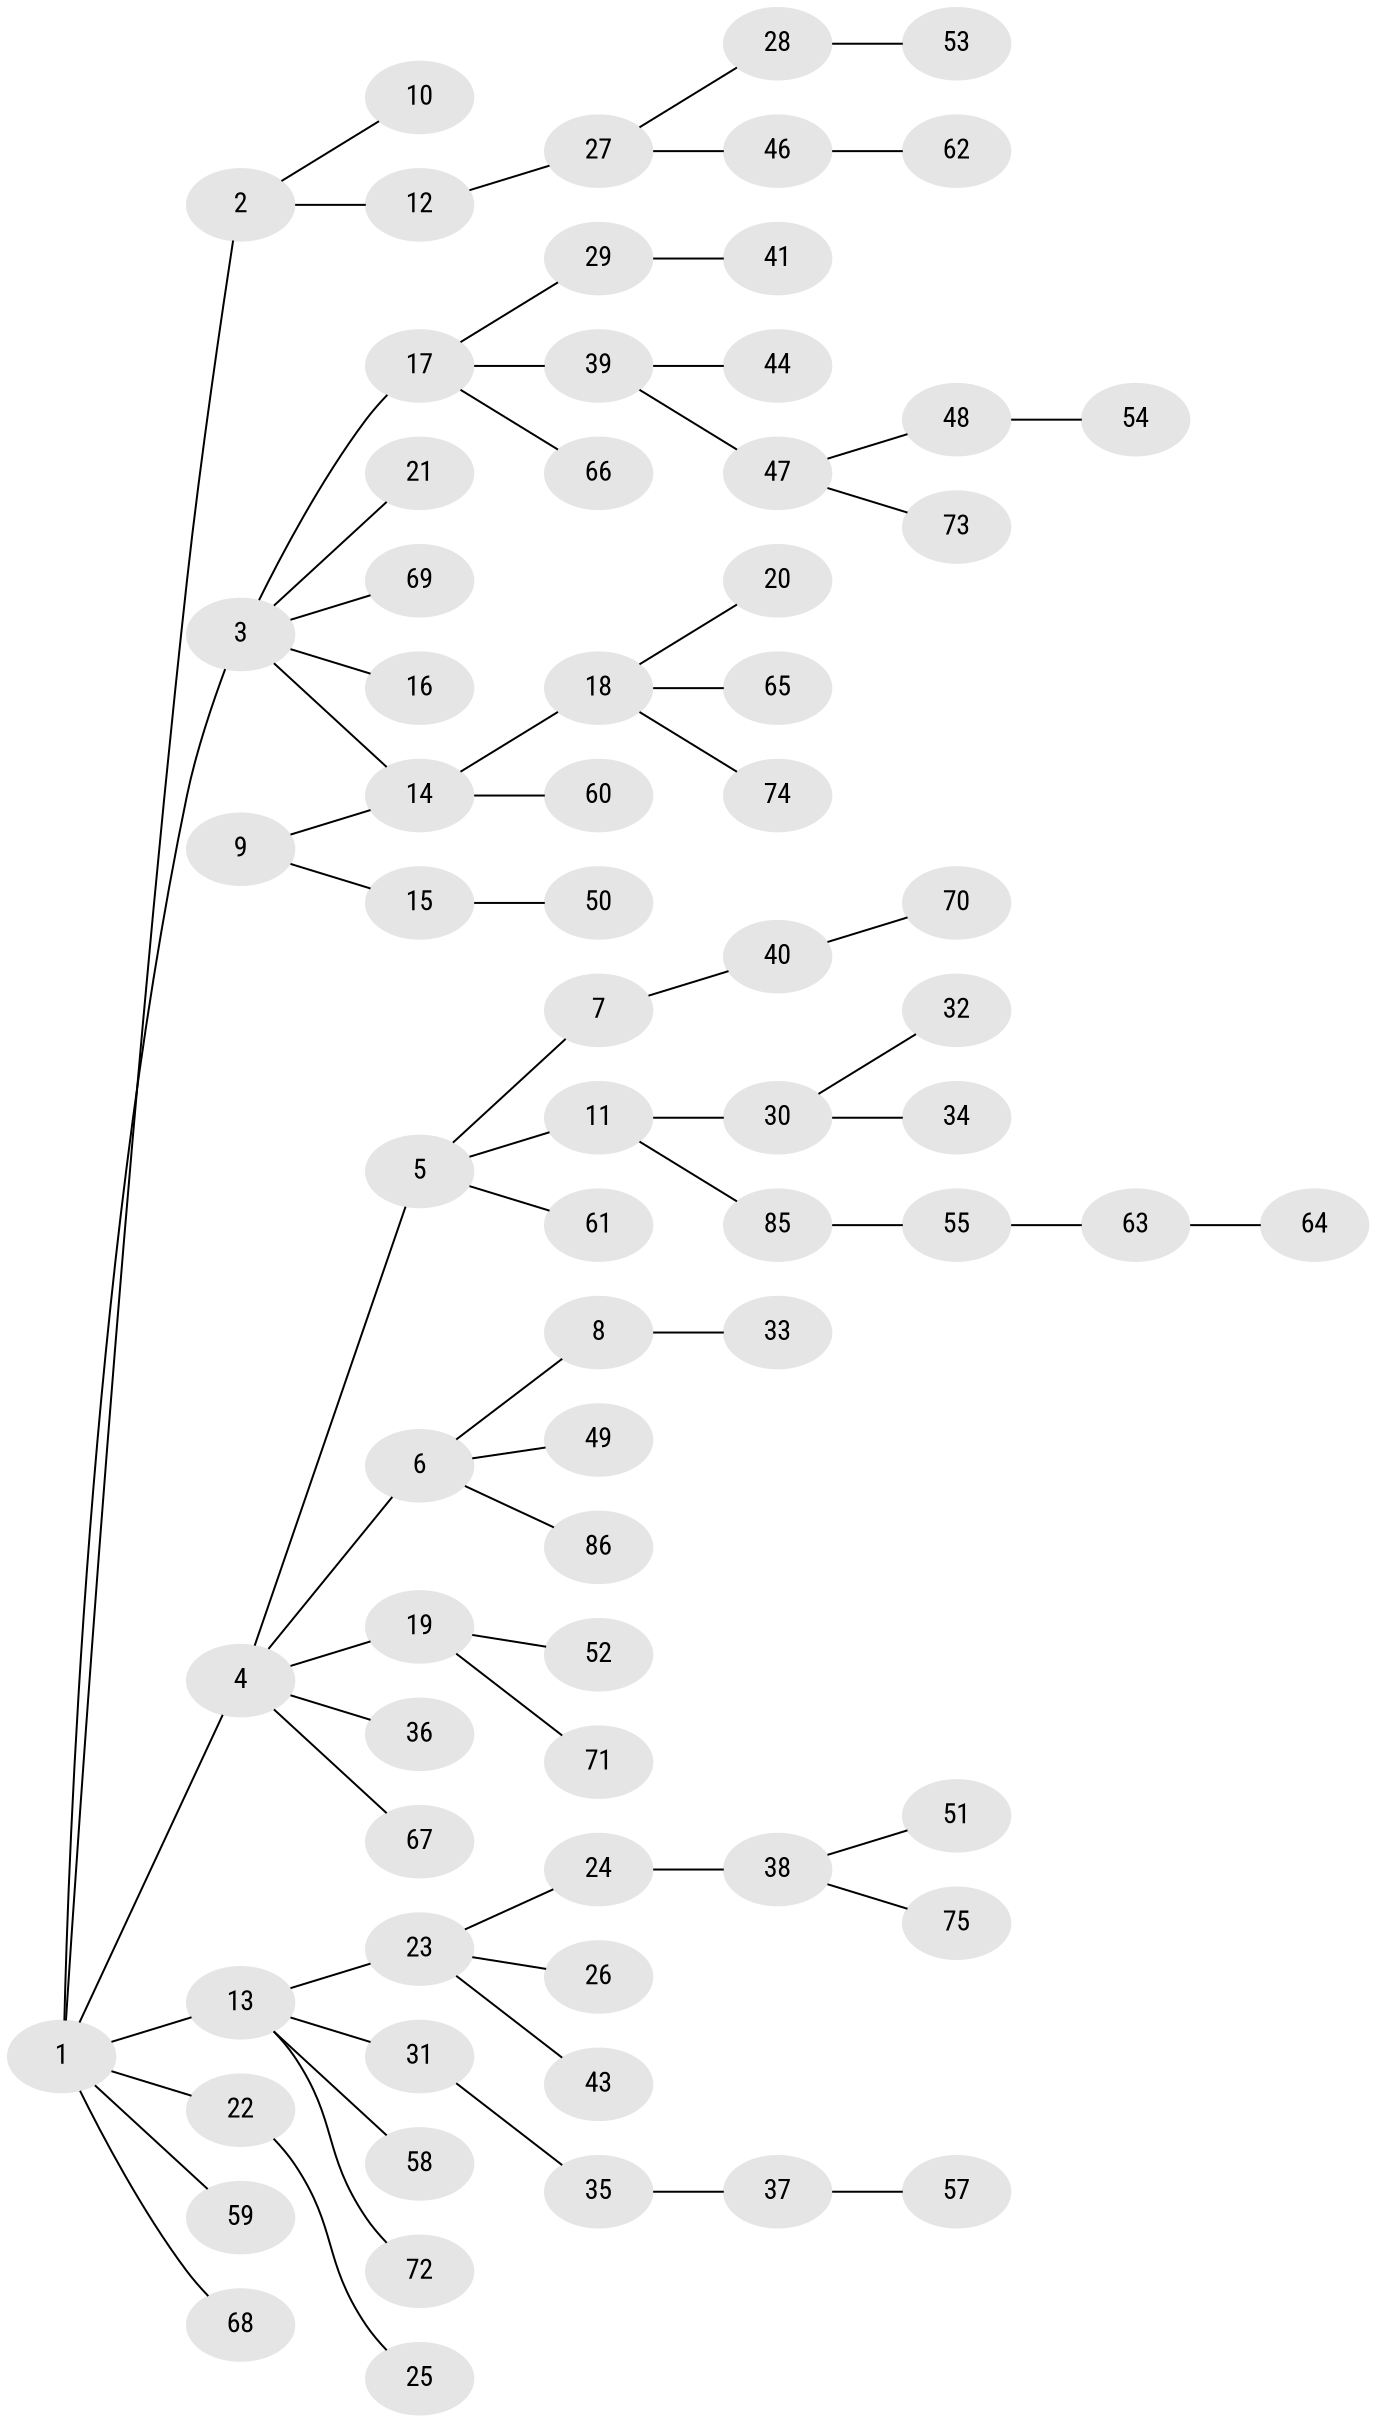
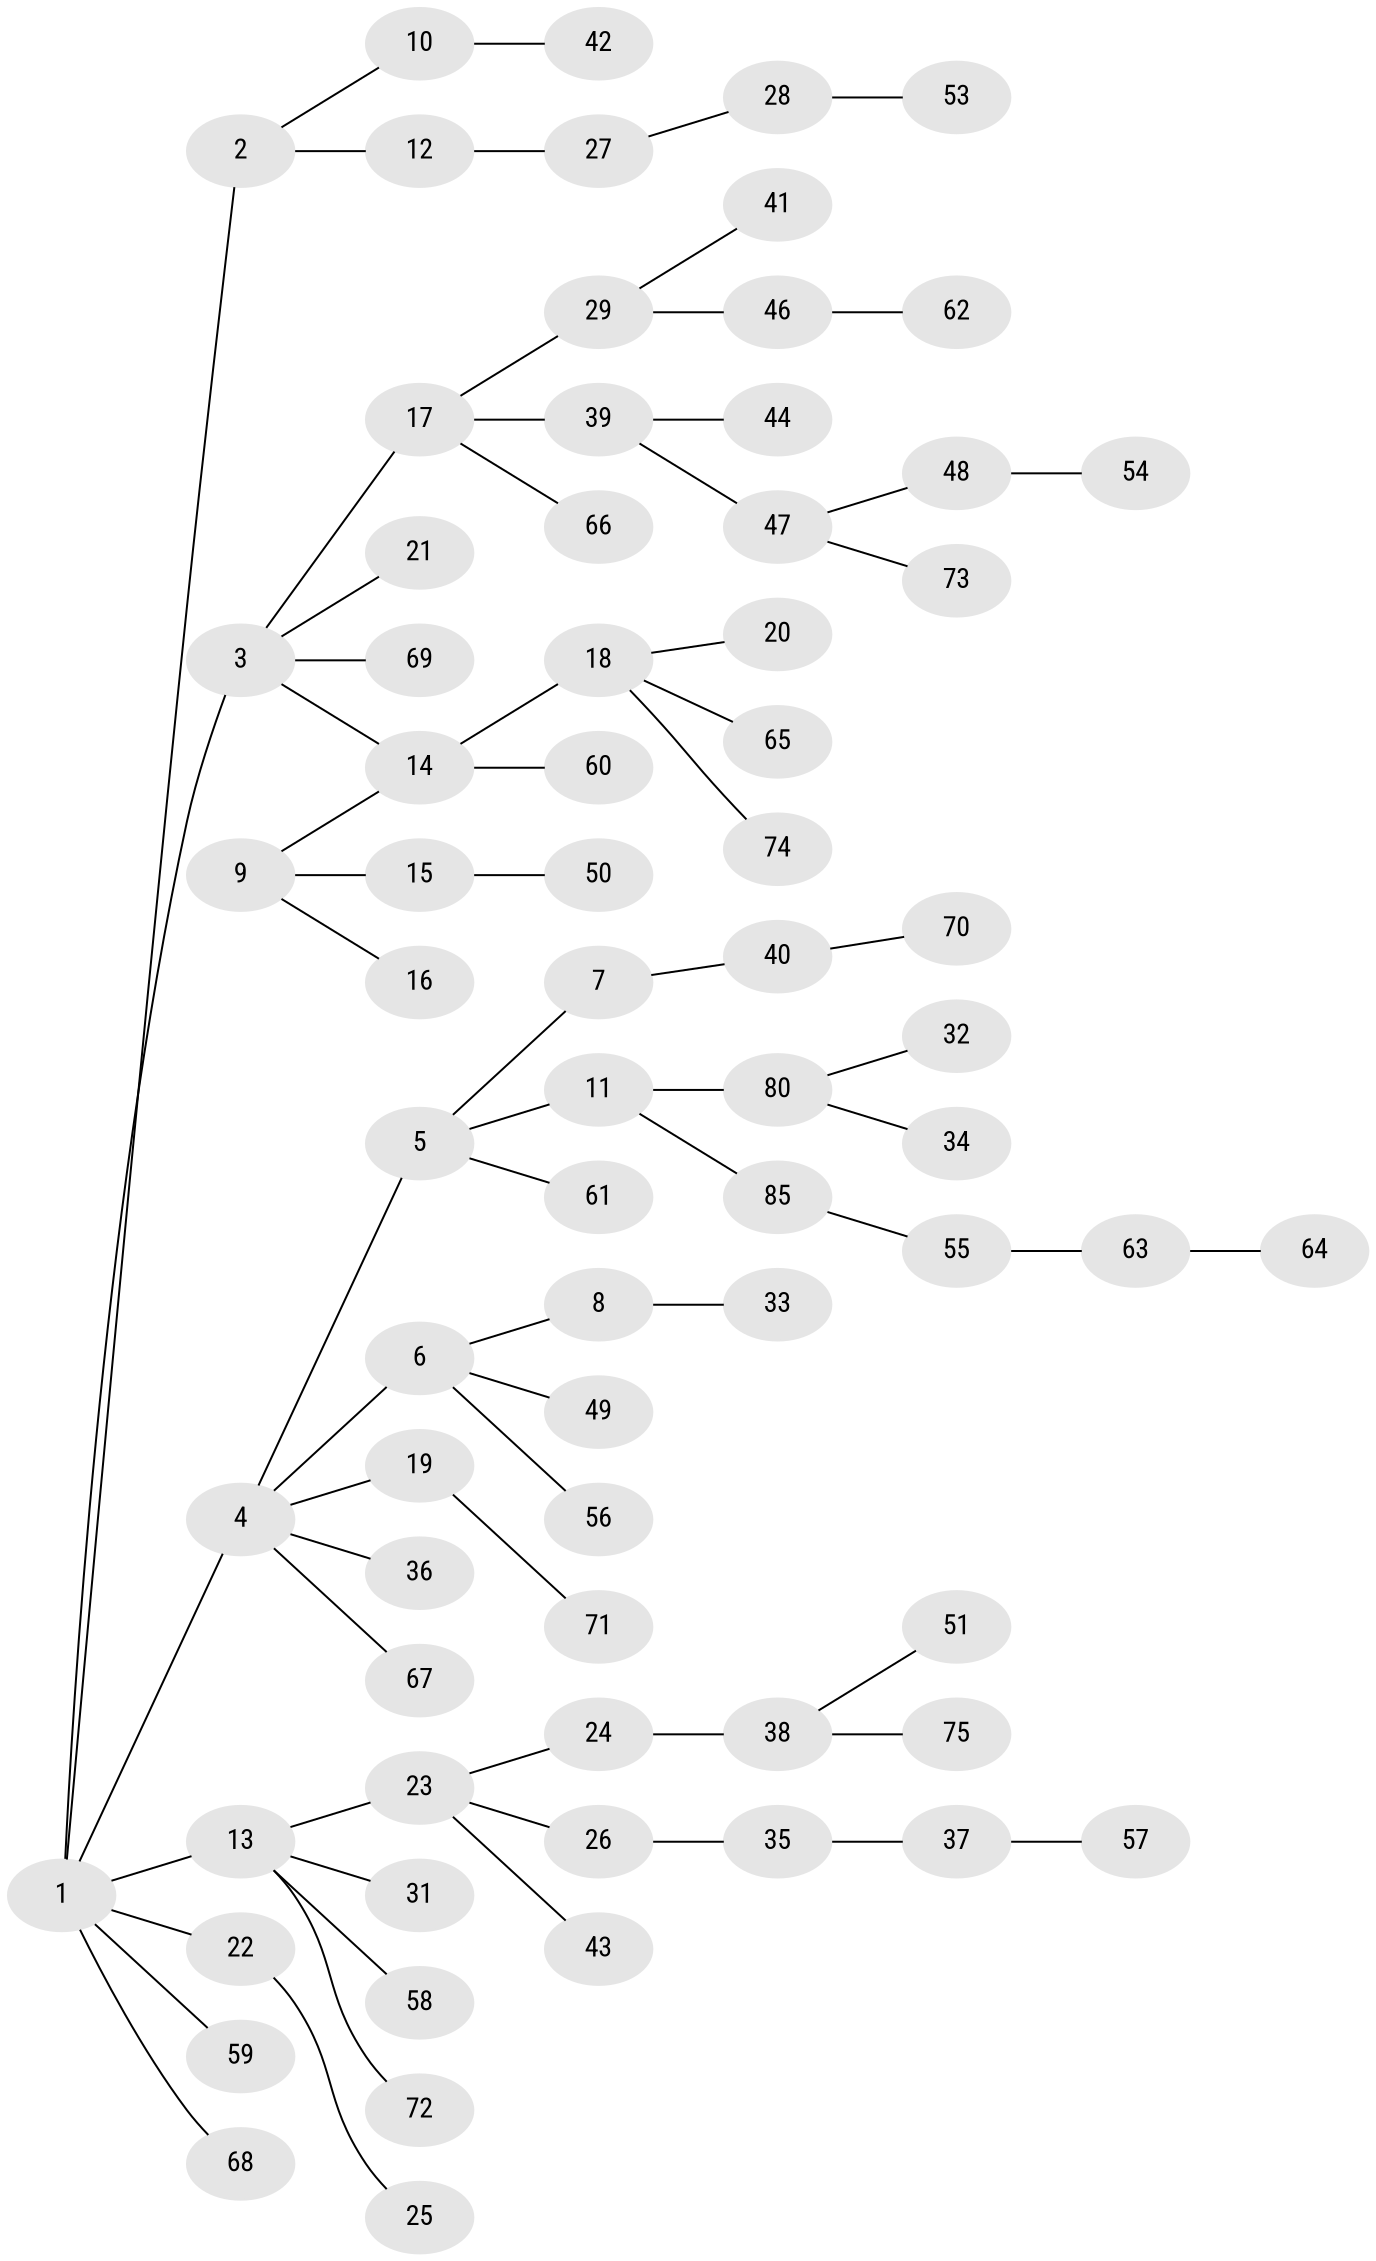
node "42": added
edge "27" -- "46": now "29" -- "46"
edge "3" -- "16": now "9" -- "16"
node "30": label "30" -> "80"
node "86": label "86" -> "56"
node "52": removed
edge "31" -- "35": now "26" -- "35"
